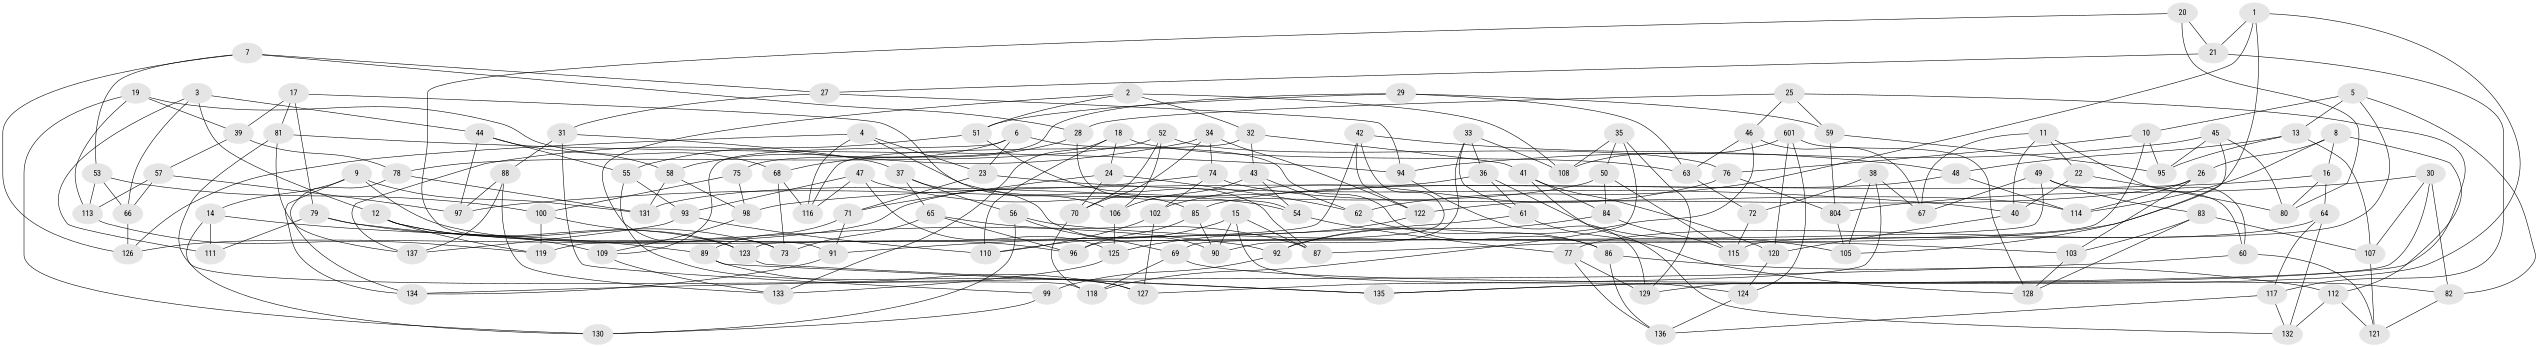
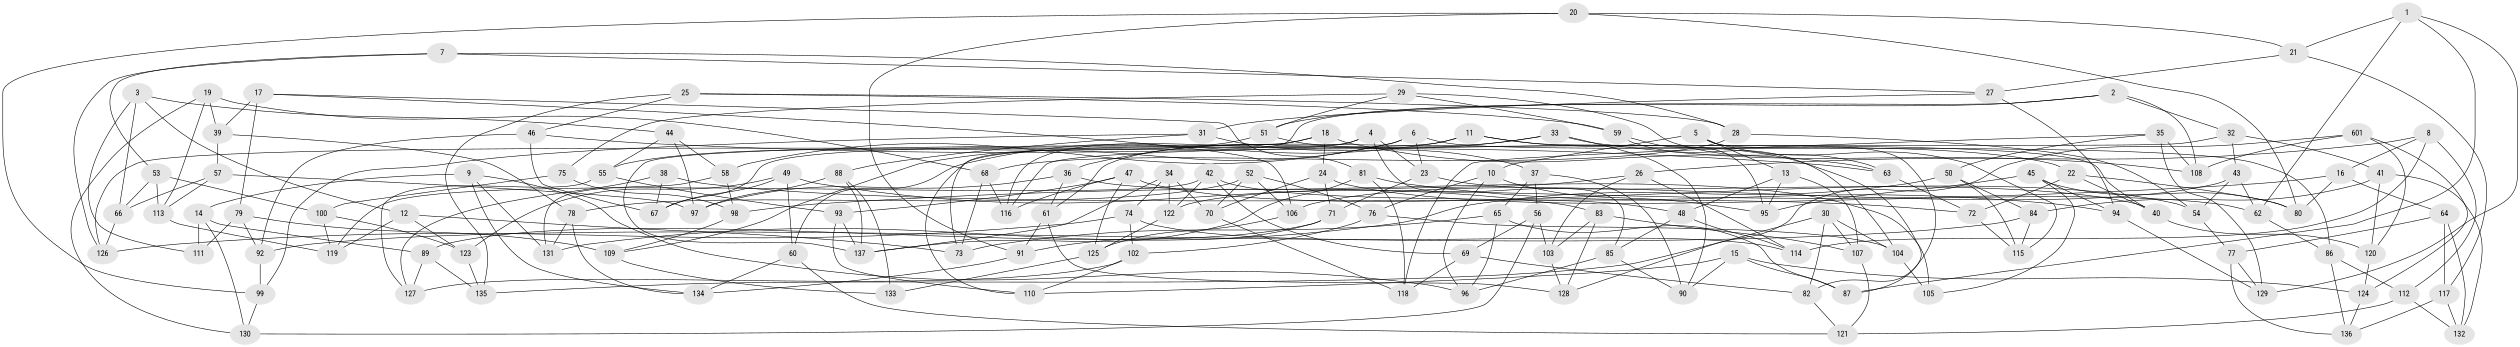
edge "20" -- "99": added
edge "22" -- "72": added
edge "18" -- "133": now "18" -- "137"
node "804": label "804" -> "104"
edge "38" -- "105": removed
